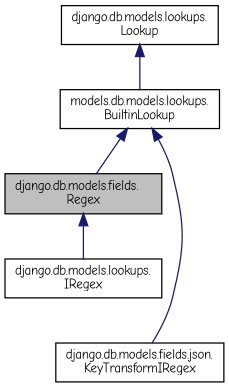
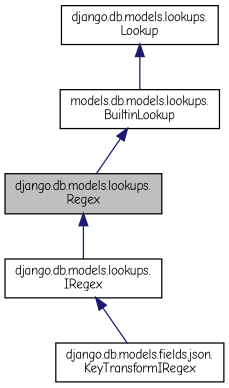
node "django.db.models.fields. Regex": label "django.db.models.fields. Regex" -> "django.db.models.lookups. Regex"
edge "django.db.models.fields.json. KeyTransformIRegex" -> "models.db.models.lookups. BuiltinLookup": now "django.db.models.fields.json. KeyTransformIRegex" -> "django.db.models.lookups. IRegex"
